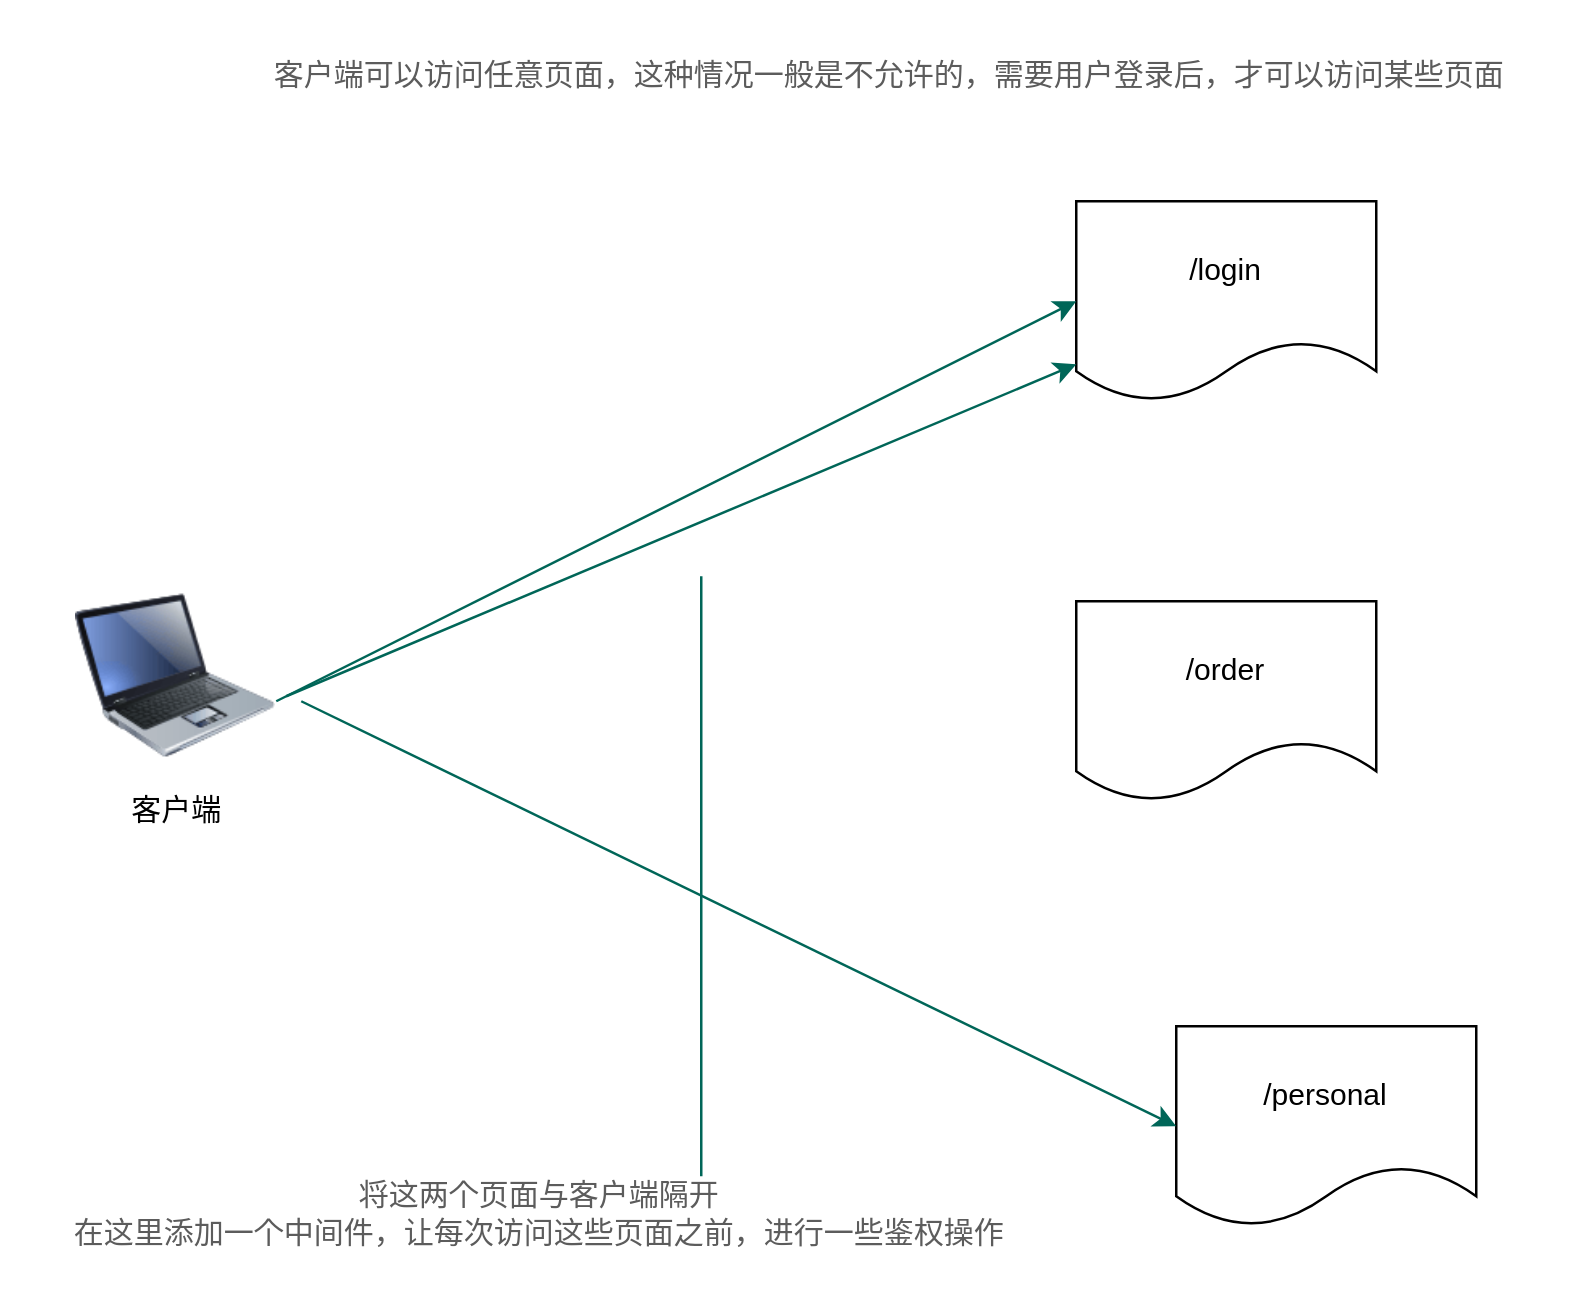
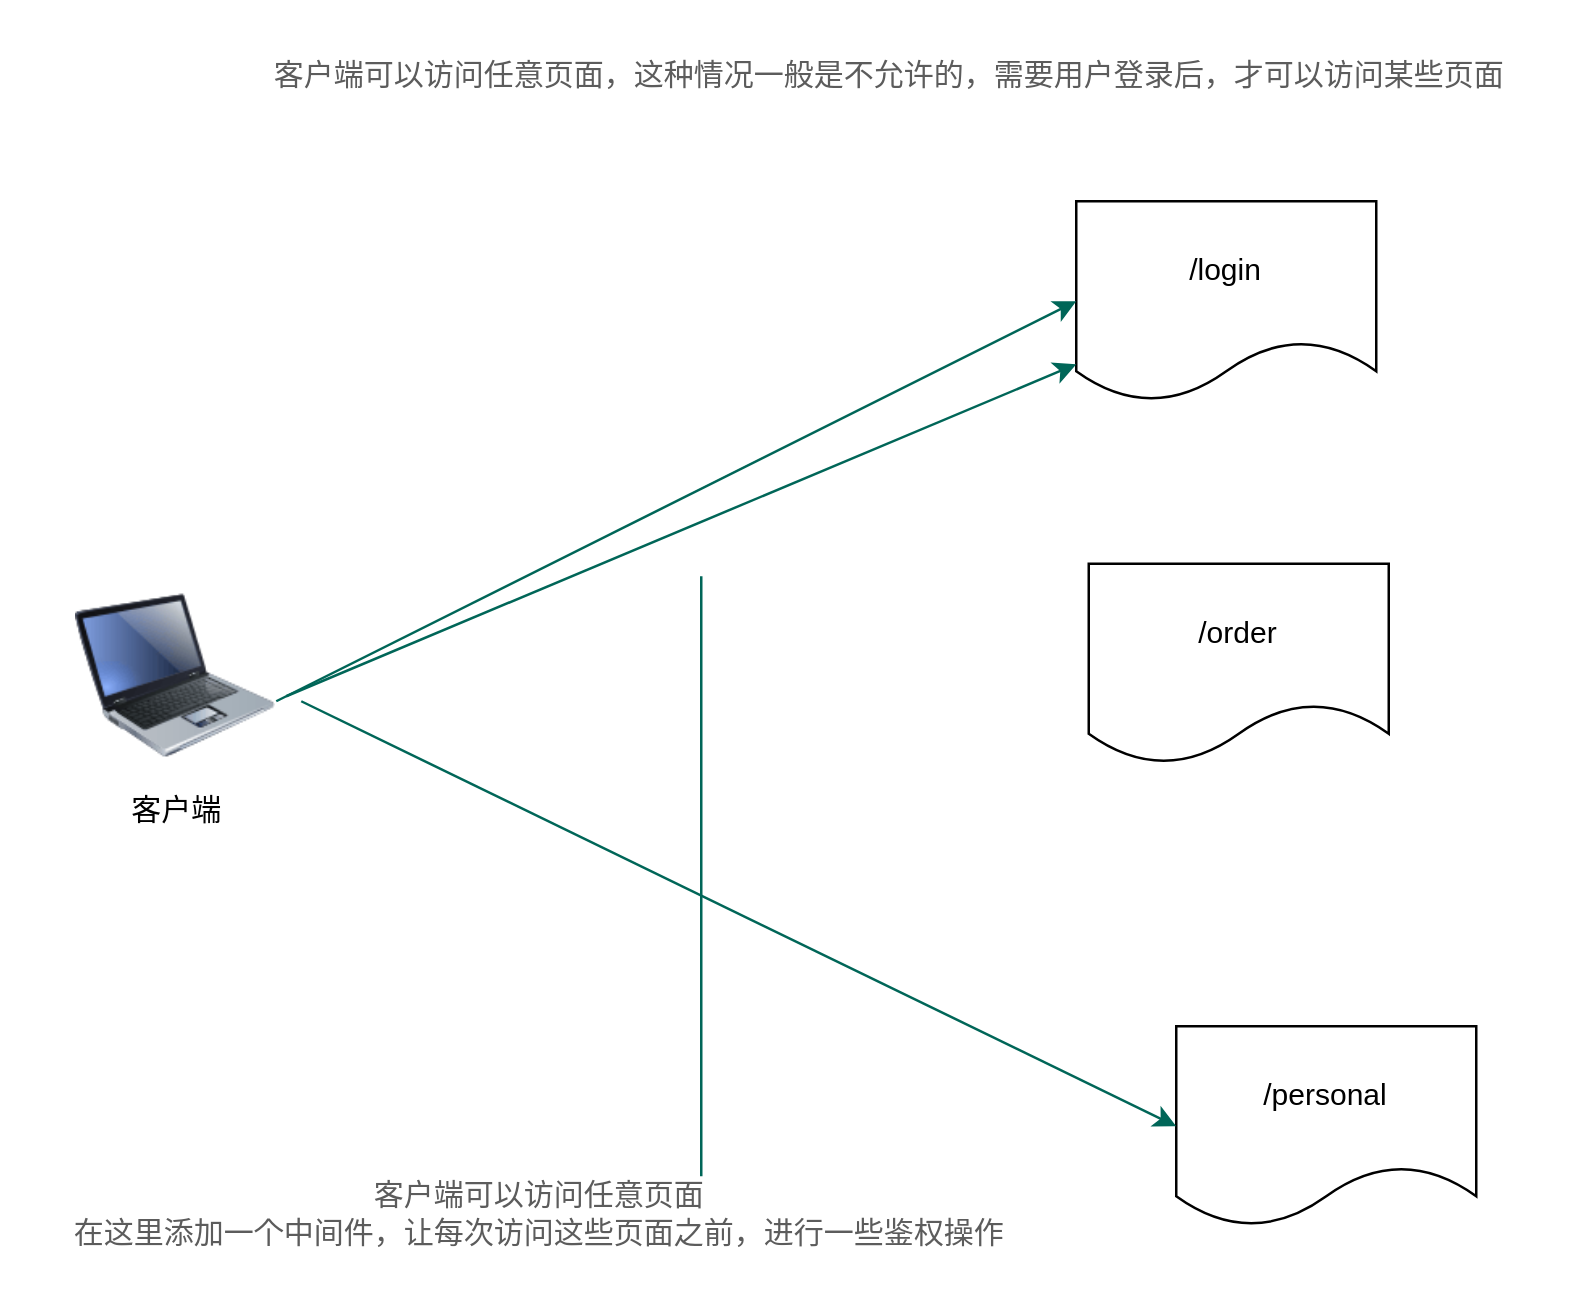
node "/order": moved (1226, 701) -> (1239, 664)
node "将这两个页面与客户端隔开 在这里添加一个中间件，让每次访问这些页面之前，进行一些鉴权操作": label "将这两个页面与客户端隔开 在这里添加一个中间件，让每次访问这些页面之前，进行一些鉴权操作" -> "客户端可以访问任意页面 在这里添加一个中间件，让每次访问这些页面之前，进行一些鉴权操作"
